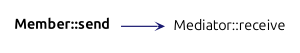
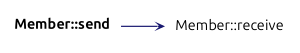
node "Mediator::receive": label "Mediator::receive" -> "Member::receive"
